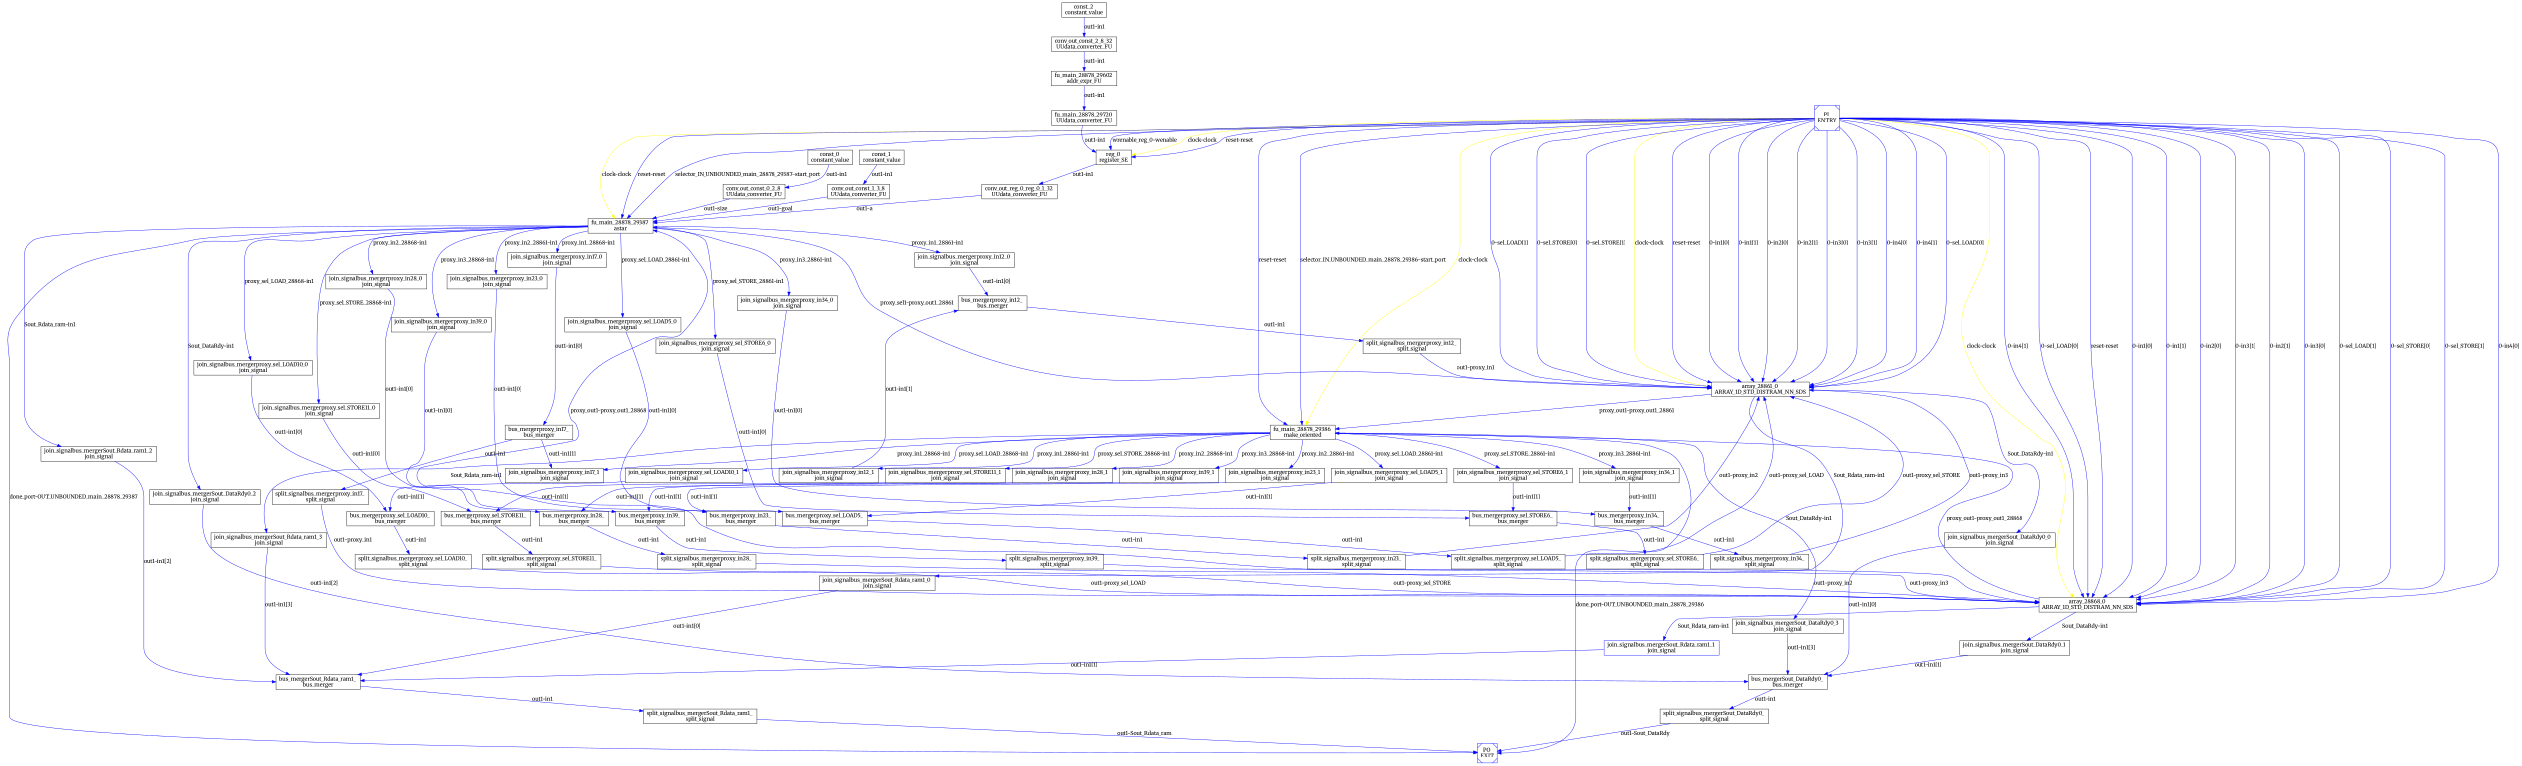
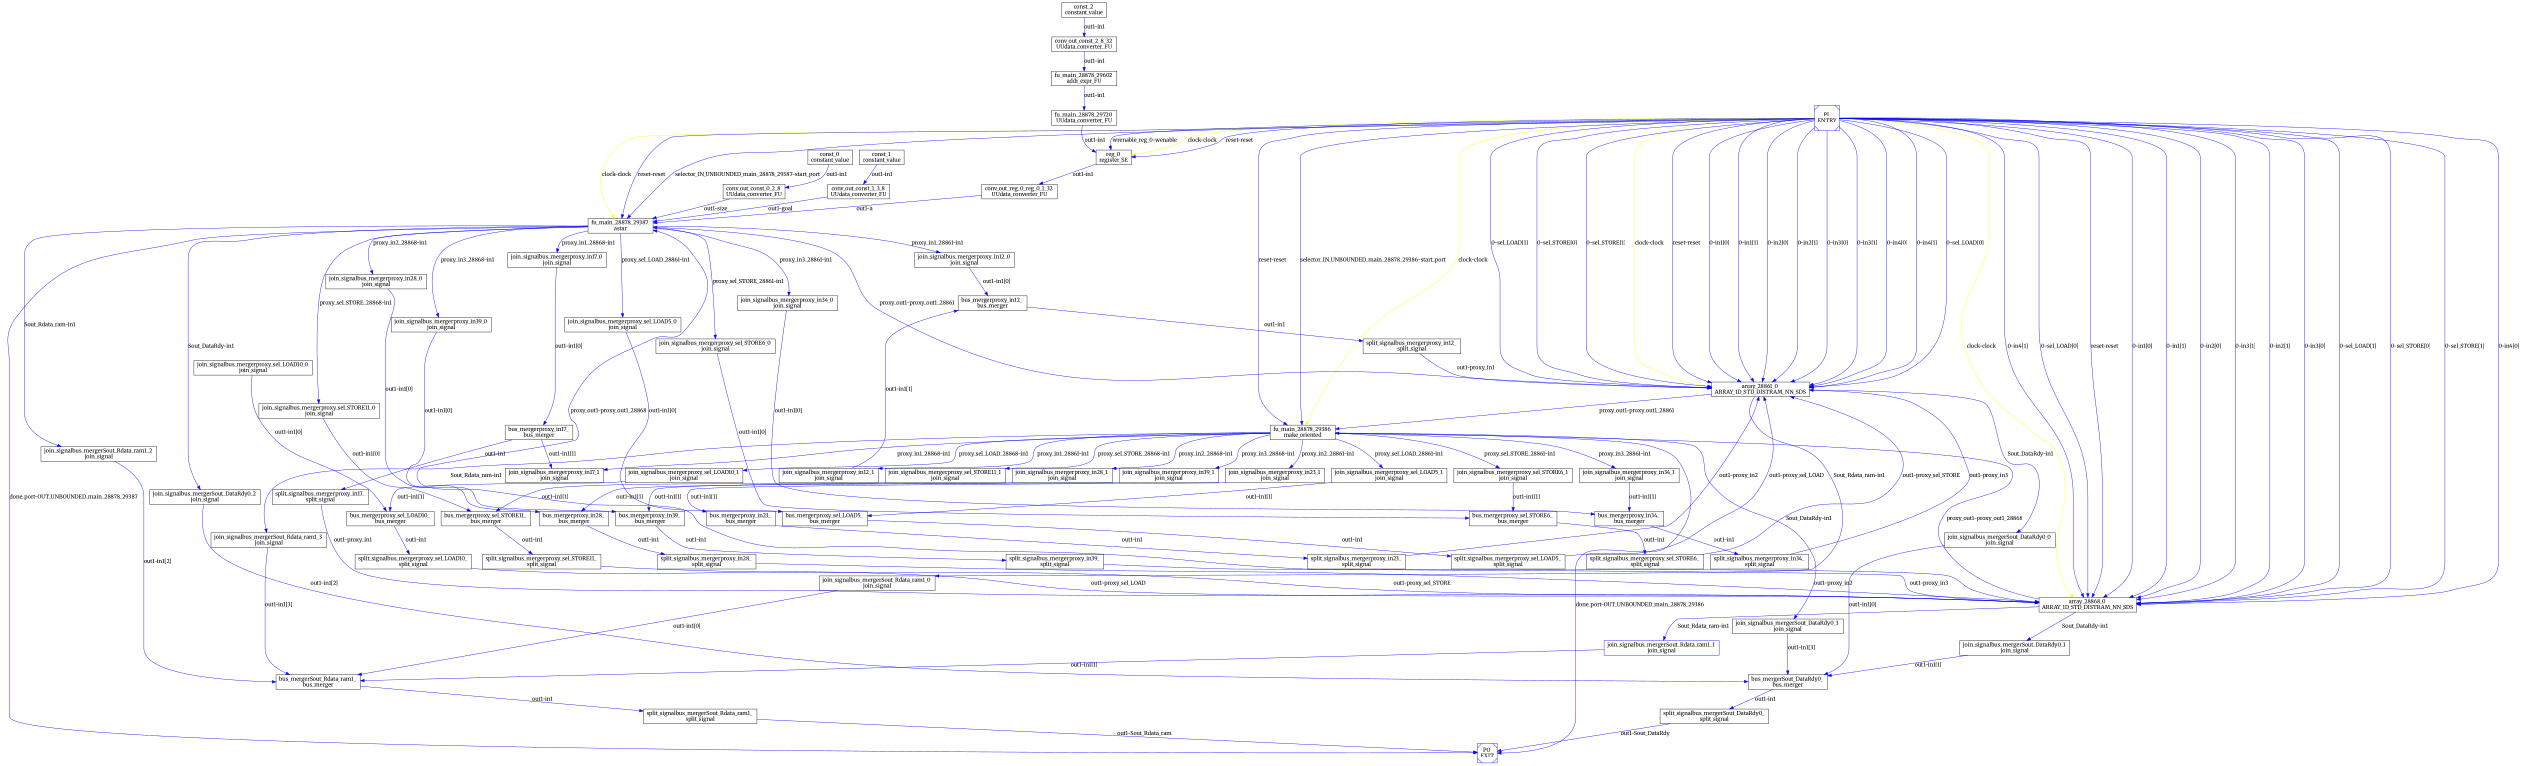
edge "fu_main_28878_29387 astar" -> "join_signalbus_mergerproxy_sel_LOAD10_0 join_signal": removed, label "proxy_sel_LOAD_28868-in1"
node "join_signalbus_mergerproxy_in23_0 join_signal": removed
edge "array_28861_0 ARRAY_1D_STD_DISTRAM_NN_SDS" -> "fu_main_28878_29387 astar": label "proxy_sel1-proxy_out1_28861" -> "proxy_out1-proxy_out1_28861"
